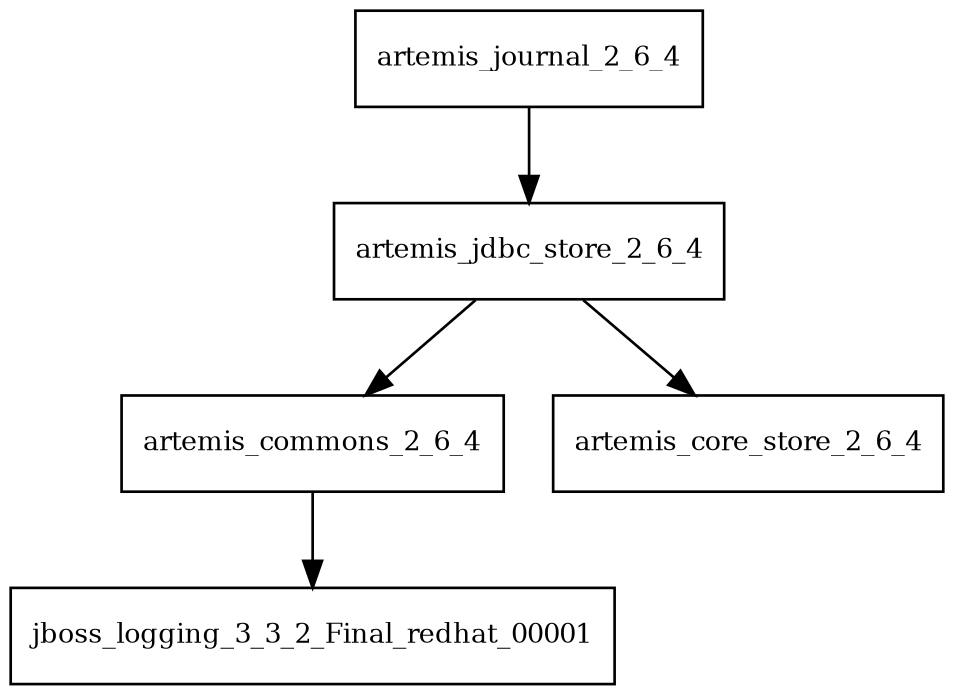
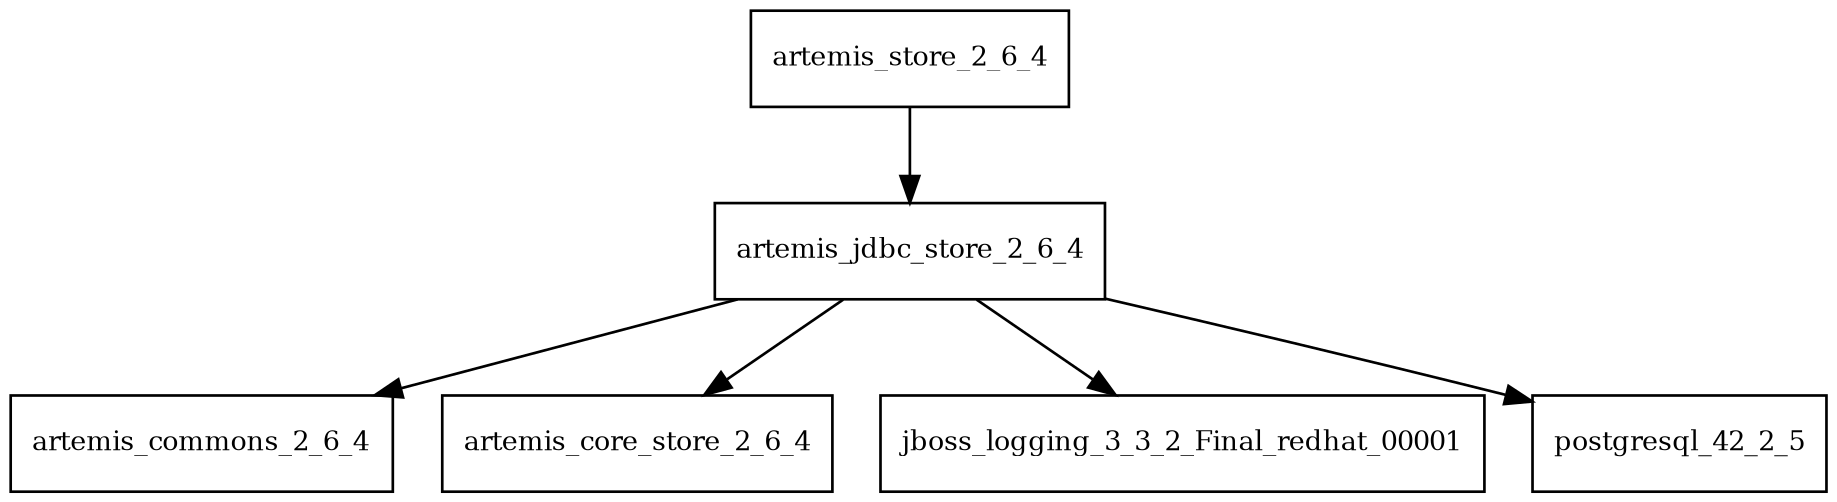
node "artemis_journal_2_6_4": label "artemis_journal_2_6_4" -> "artemis_store_2_6_4"
node "postgresql_42_2_5": added
edge "artemis_commons_2_6_4" -> "jboss_logging_3_3_2_Final_redhat_00001": now "artemis_jdbc_store_2_6_4" -> "jboss_logging_3_3_2_Final_redhat_00001"
